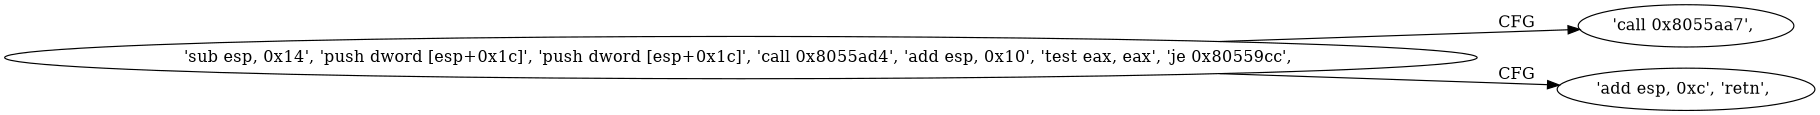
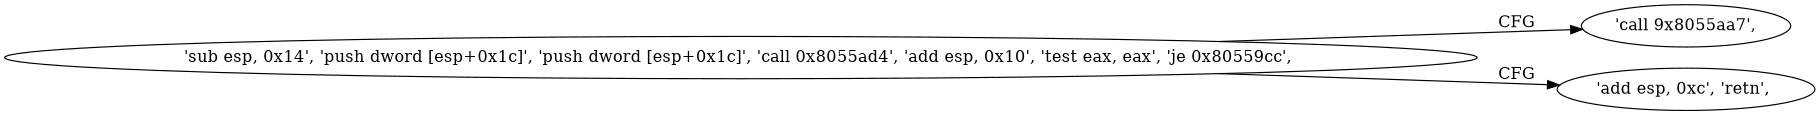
node "'call 0x8055aa7',": label "'call 0x8055aa7'," -> "'call 9x8055aa7',"
